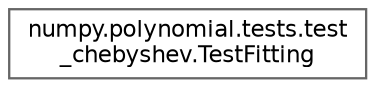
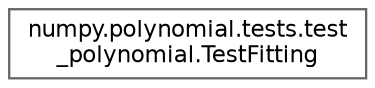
node "numpy.polynomial.tests.test _chebyshev.TestFitting": label "numpy.polynomial.tests.test _chebyshev.TestFitting" -> "numpy.polynomial.tests.test _polynomial.TestFitting"
